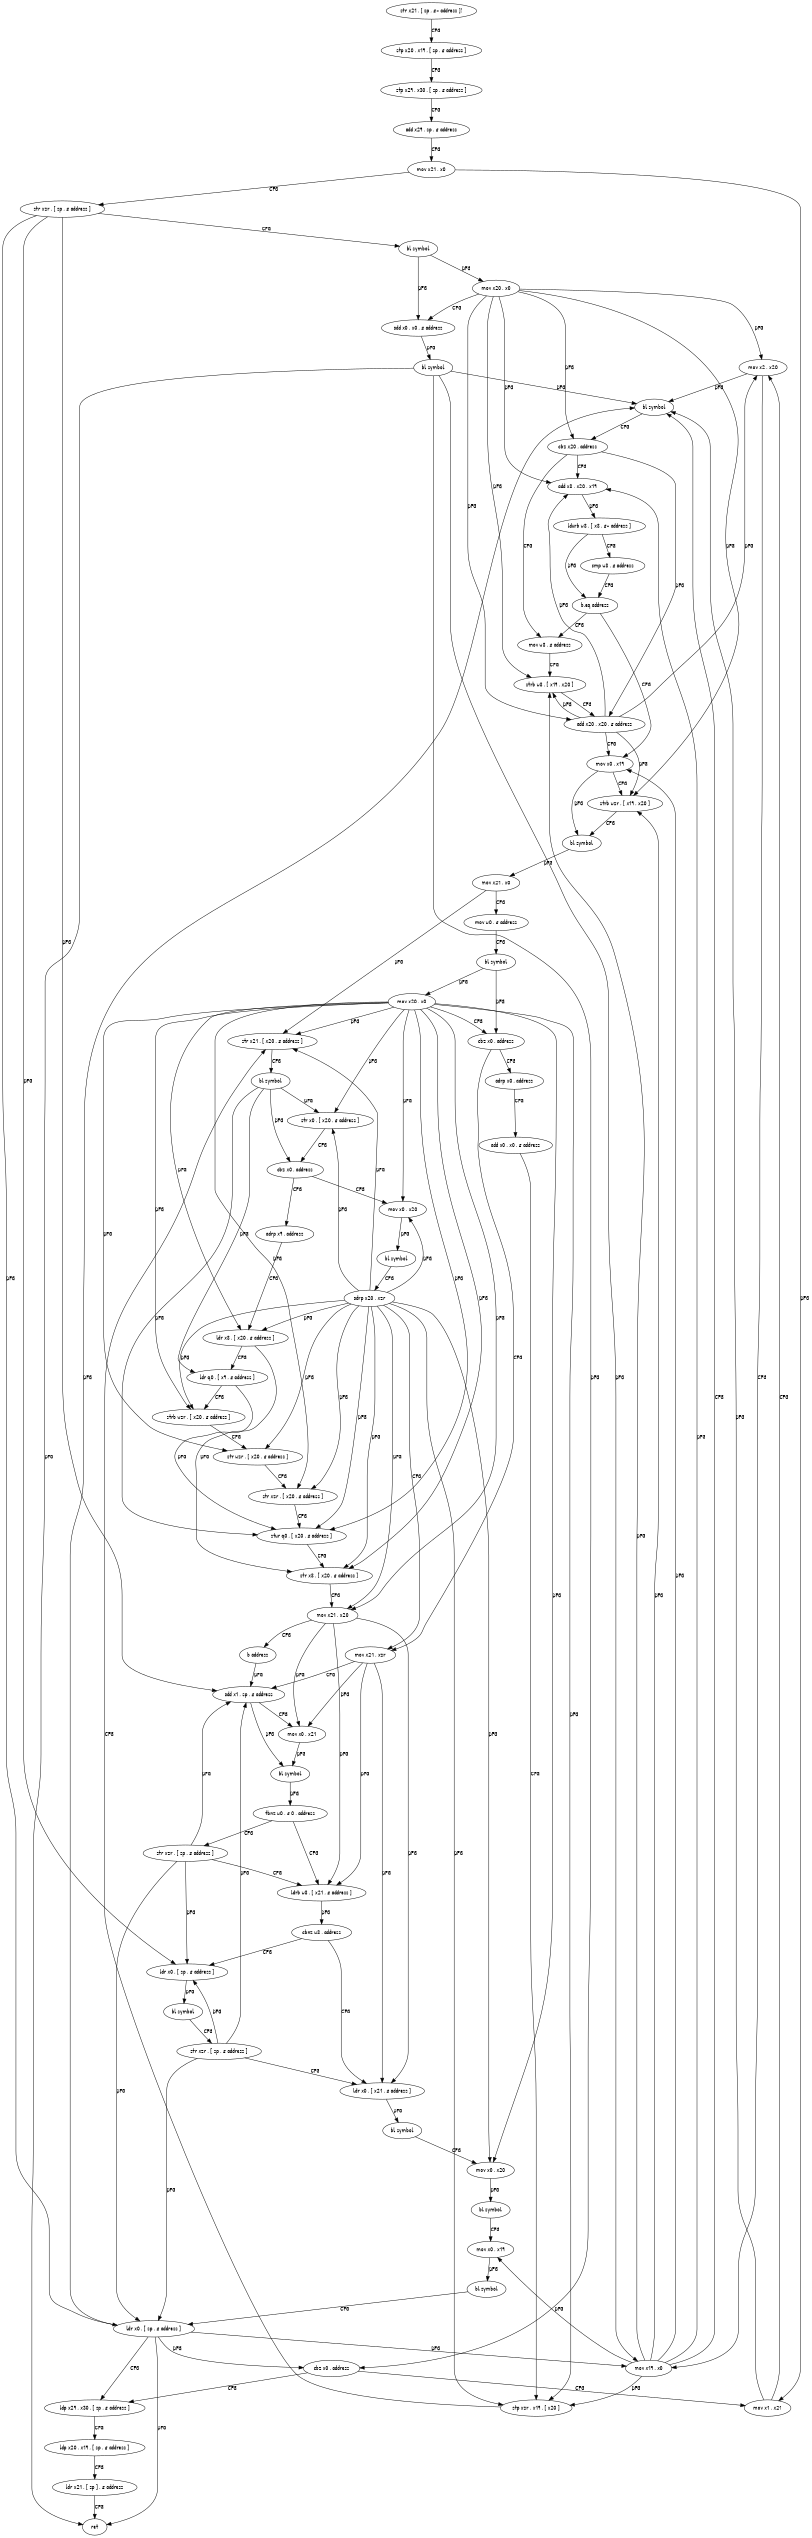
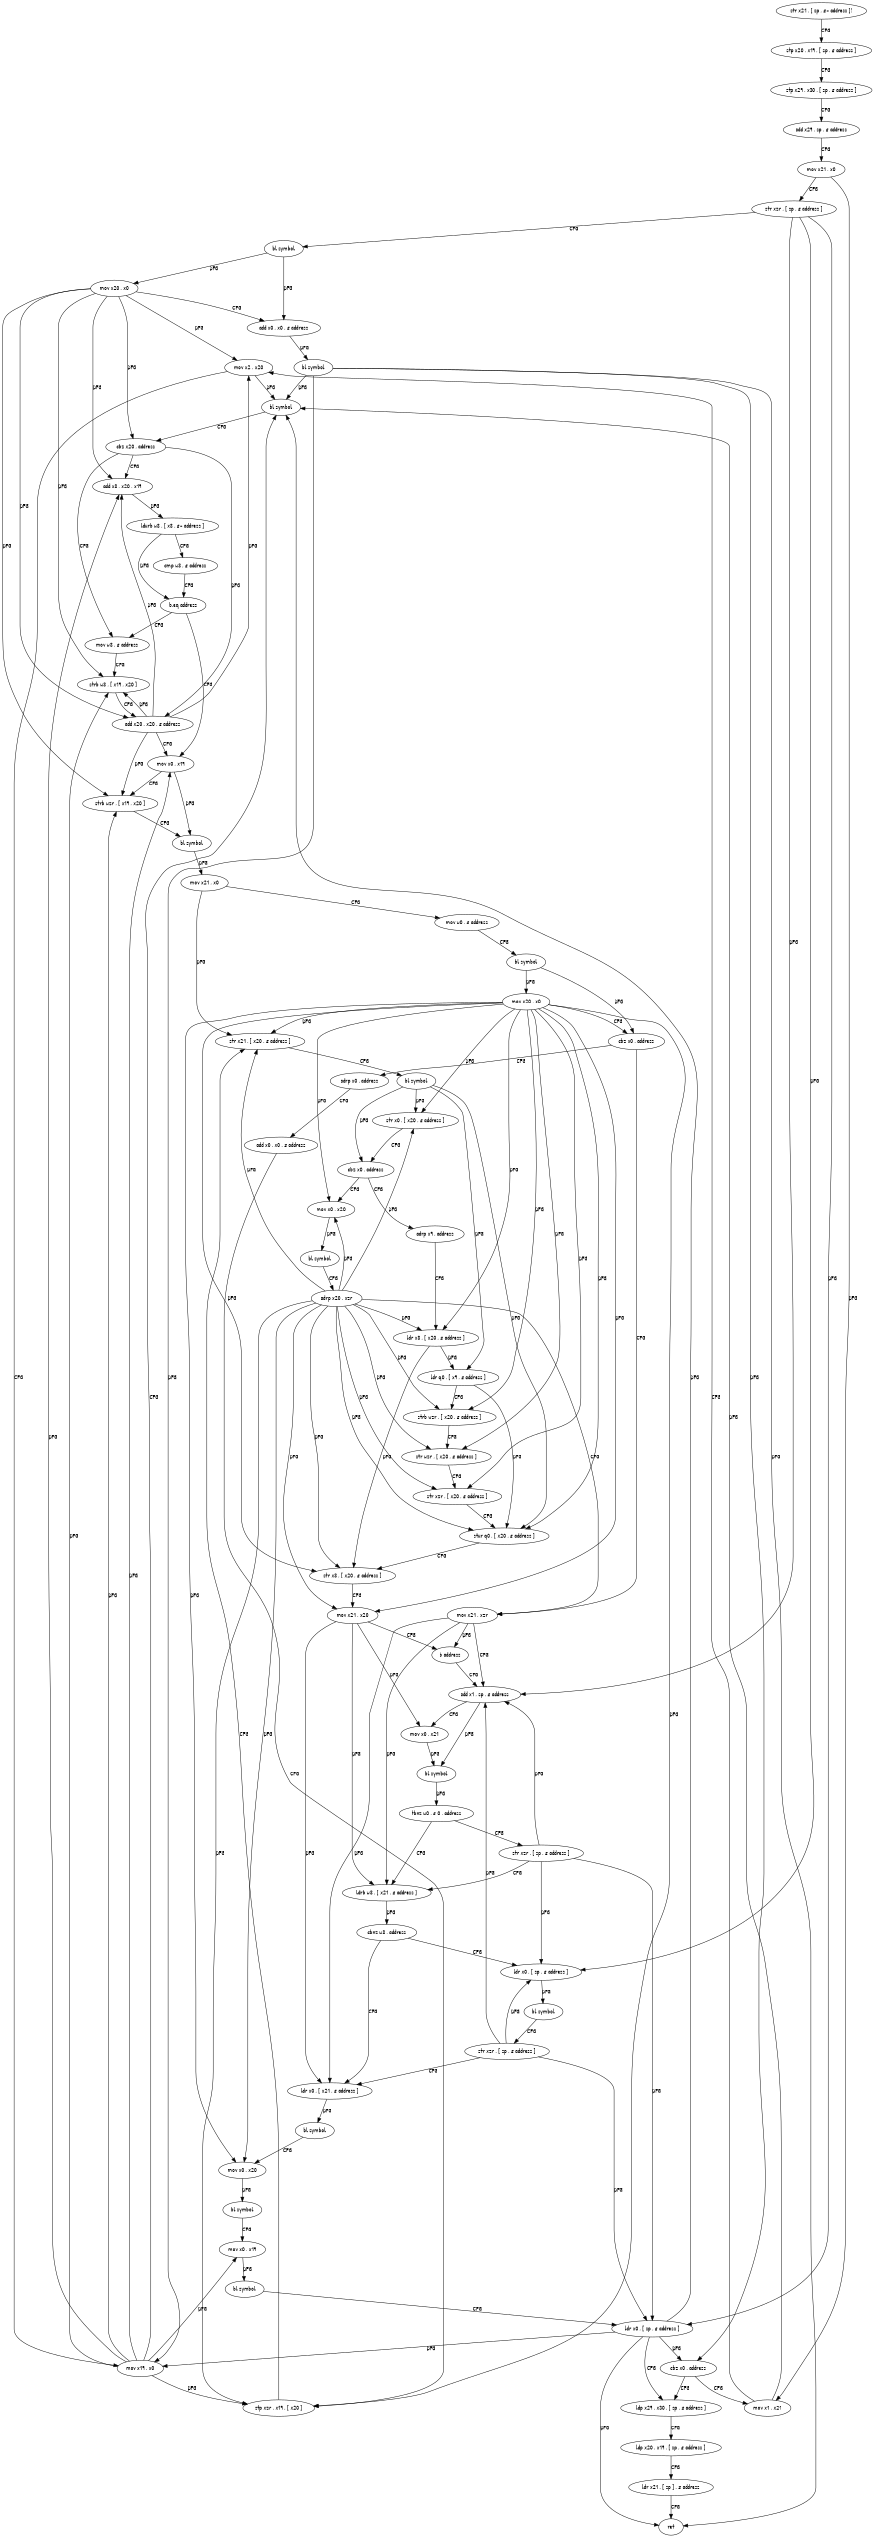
edge "ldr x8 , [ x20 , # address ]" -> "ldr q0 , [ x9 , # address ]": label "CFG" -> "DFG"
edge "b address" -> "add x1 , sp , # address": label "DFG" -> "CFG"
edge "mov x21 , xzr" -> "mov x0 , x21": now "mov x21 , xzr" -> "b address"
